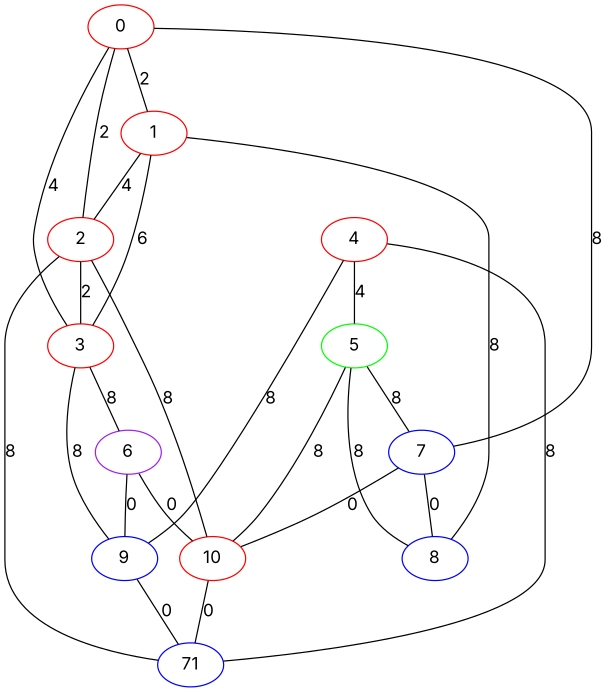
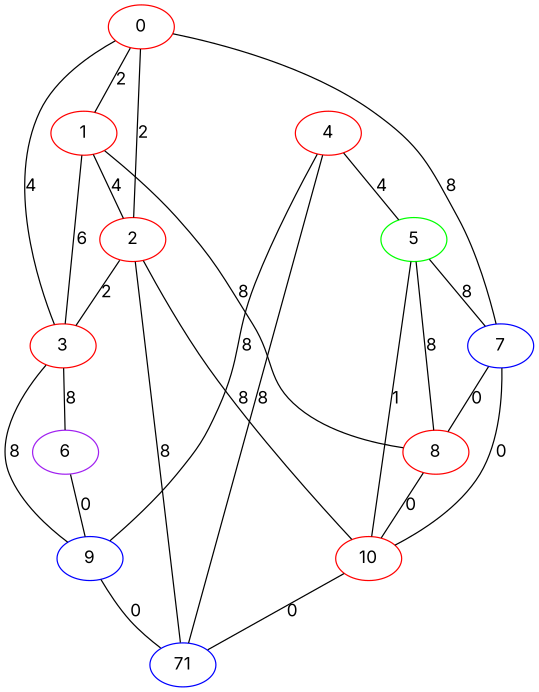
edge "5" -- "10": label "8" -> "1"
edge "6" -- "10": now "8" -- "10"
node "8": color blue -> red
